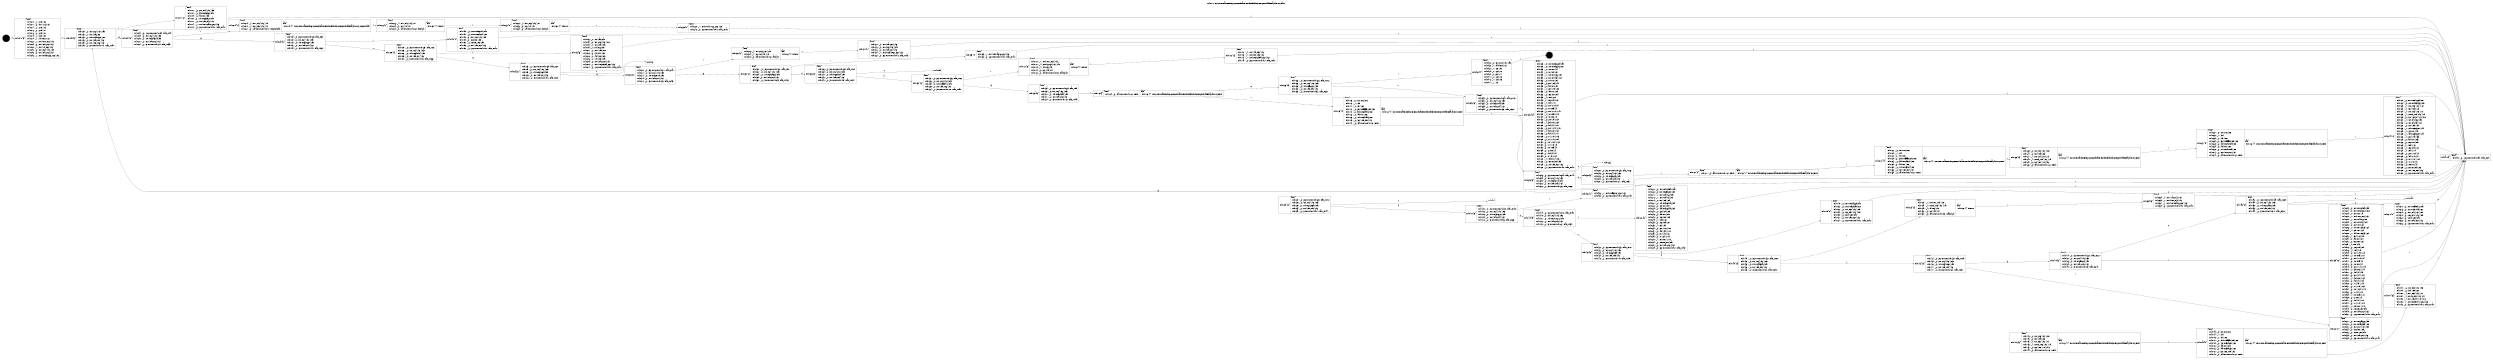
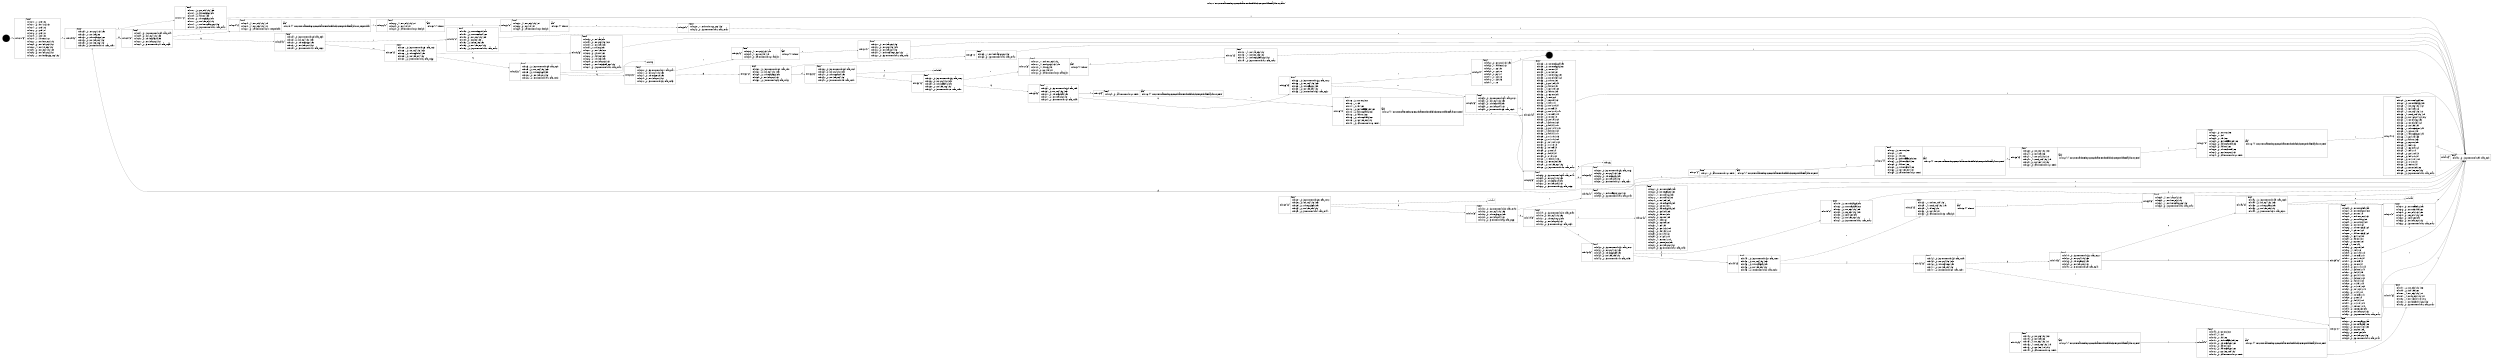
edge "0x401769 [5]" -> "0x401383 [25]": now "0x40136a [25]" -> "0x401383 [25]"
edge "0x4013ce [25]" -> "0x401611 [5]": now "0x401956 [12]" -> "0x401611 [5]"
